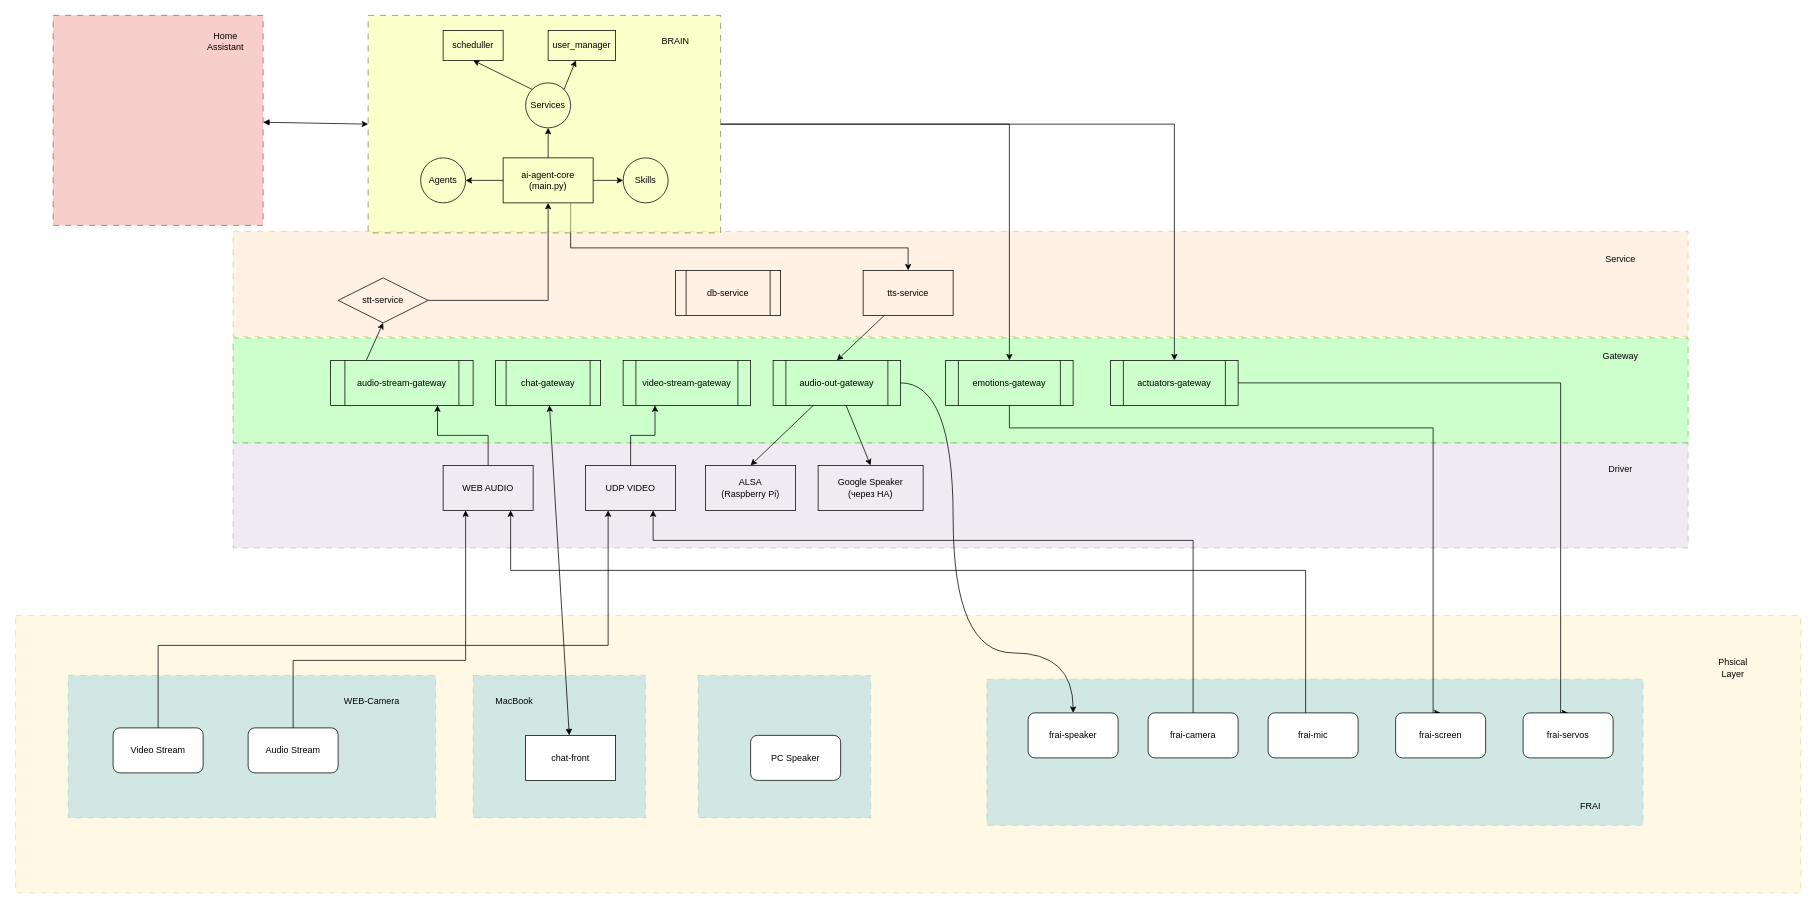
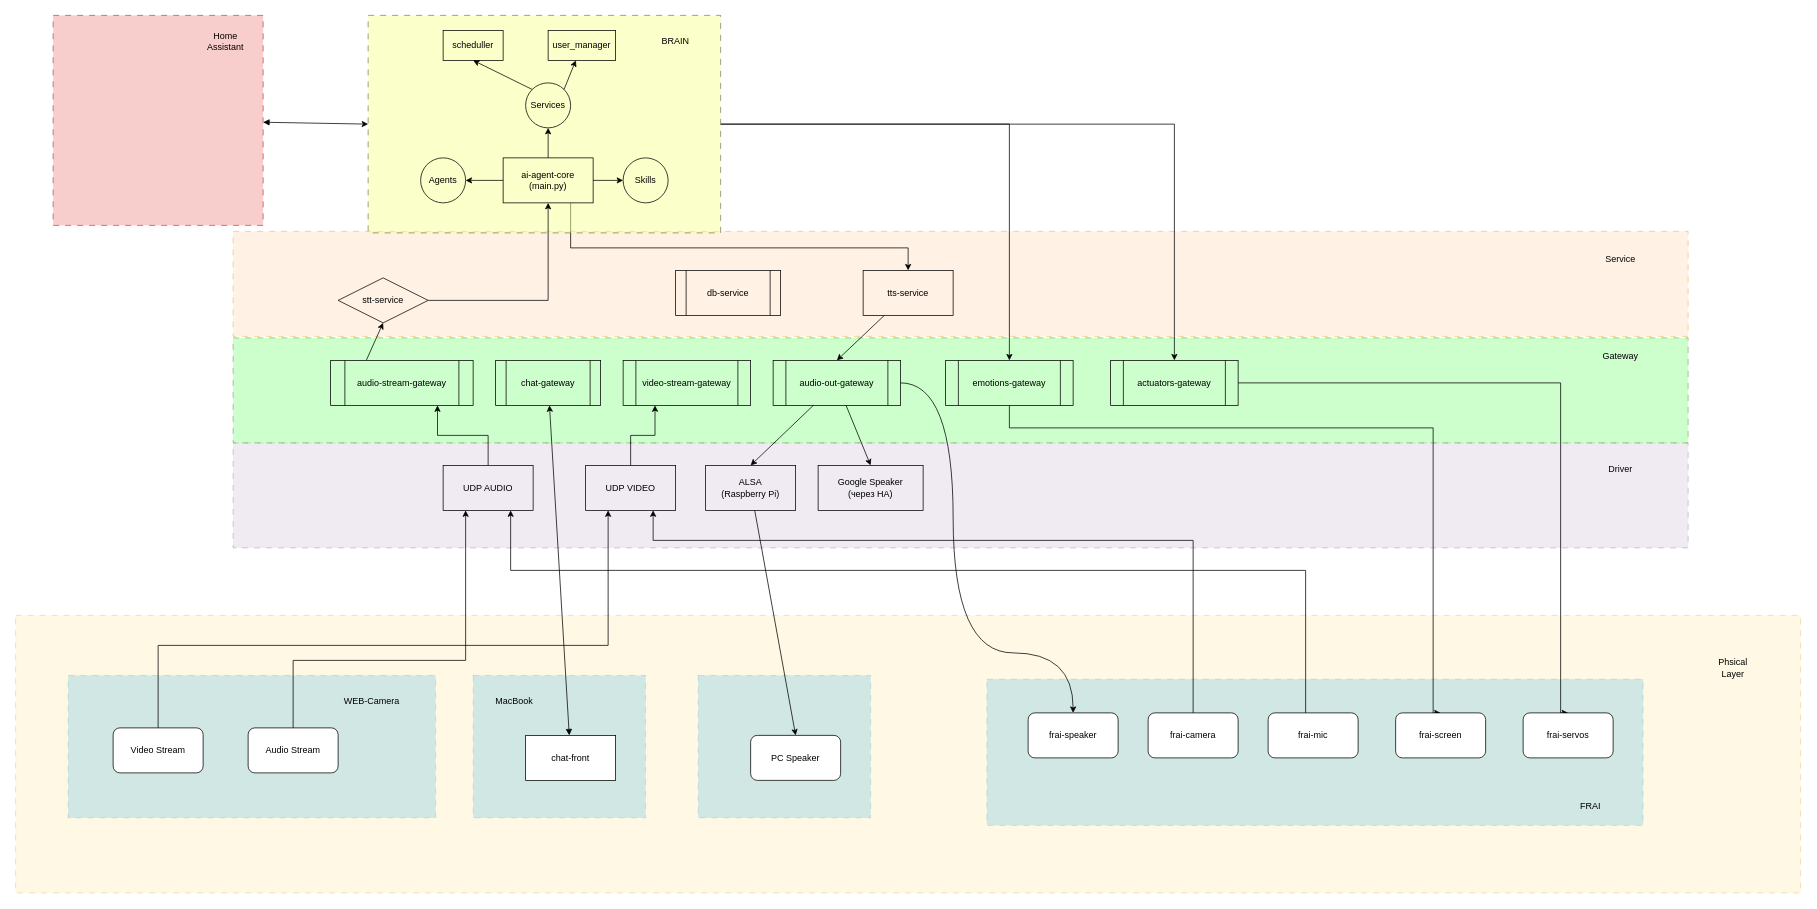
node "WEB AUDIO": label "WEB AUDIO" -> "UDP AUDIO"
edge "ALSA (Raspberry Pi)" -> "PC Speaker": added
